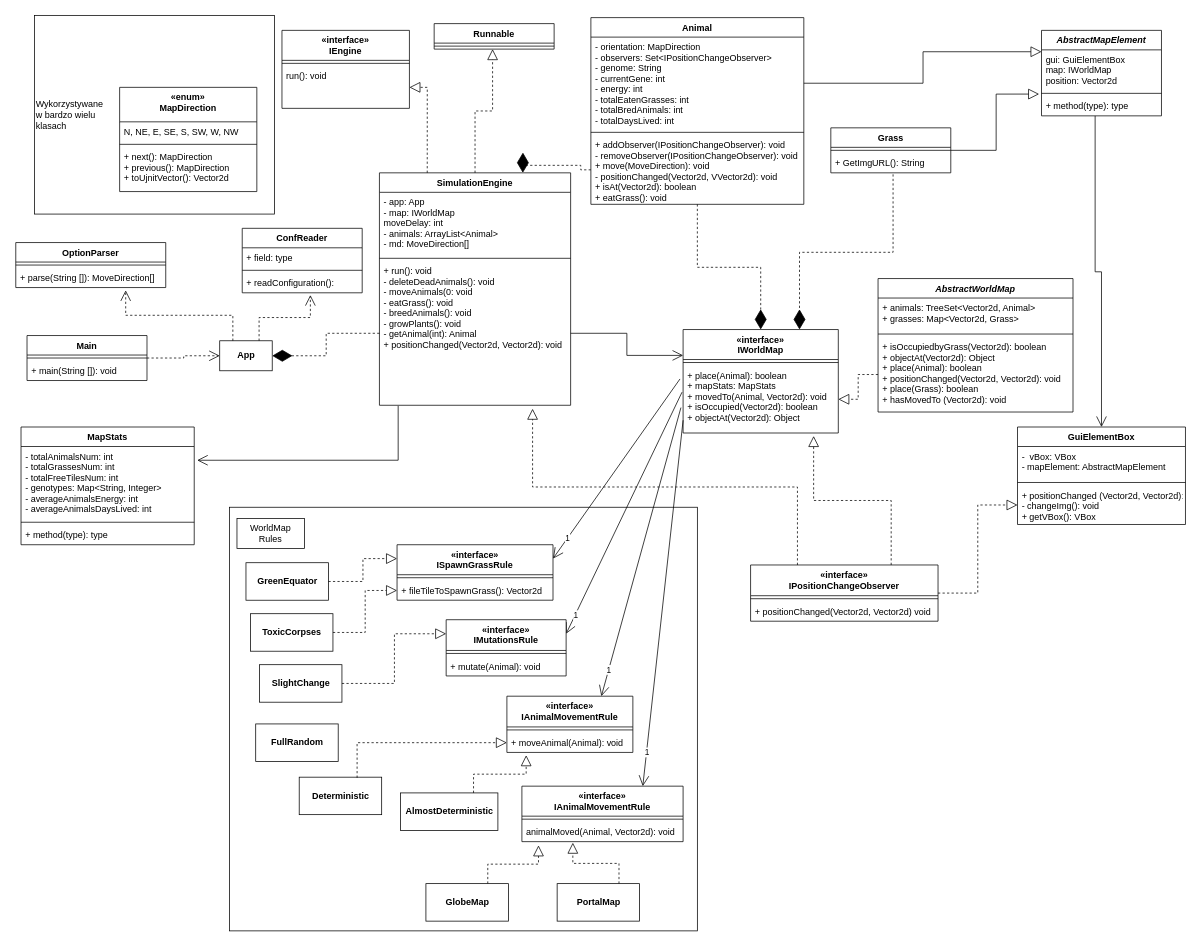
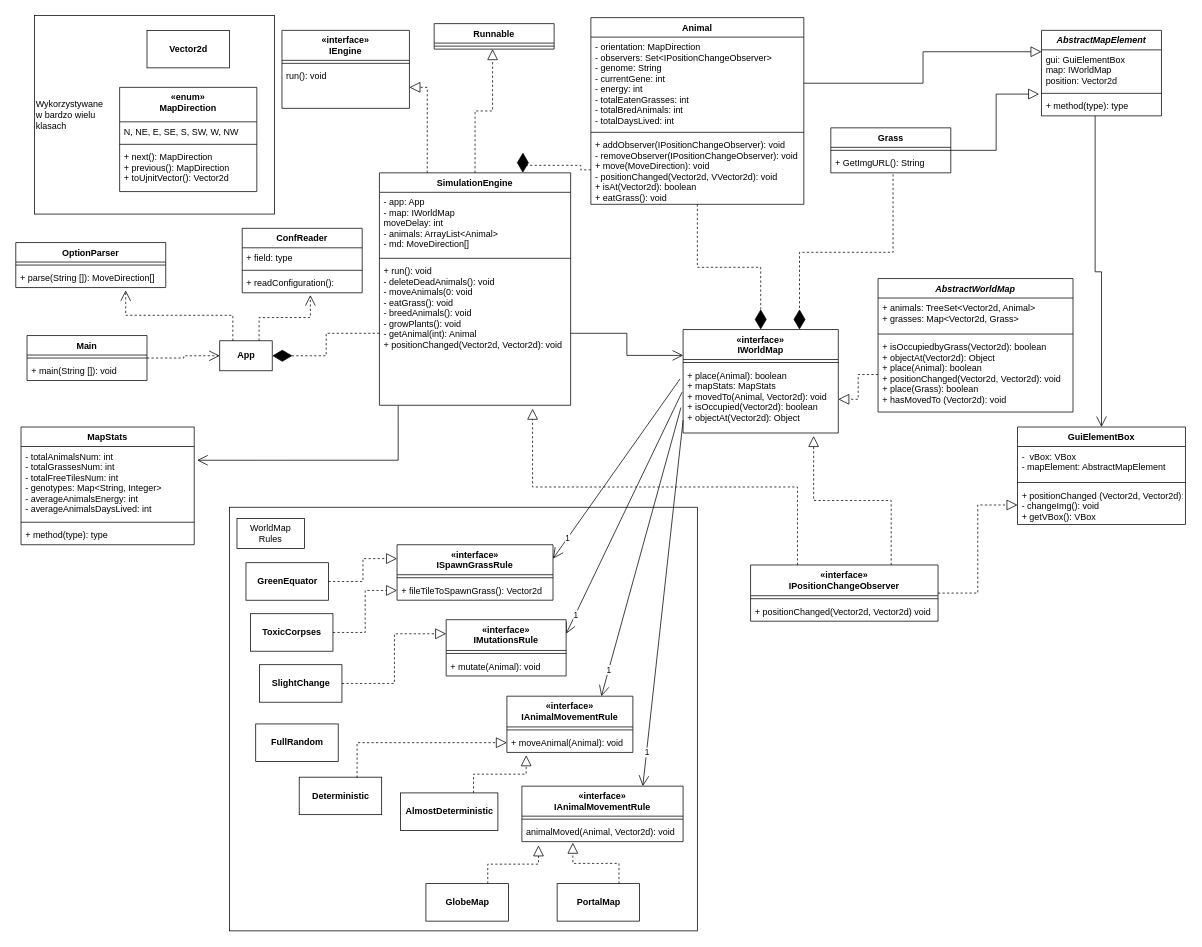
node "Vector2d": added
